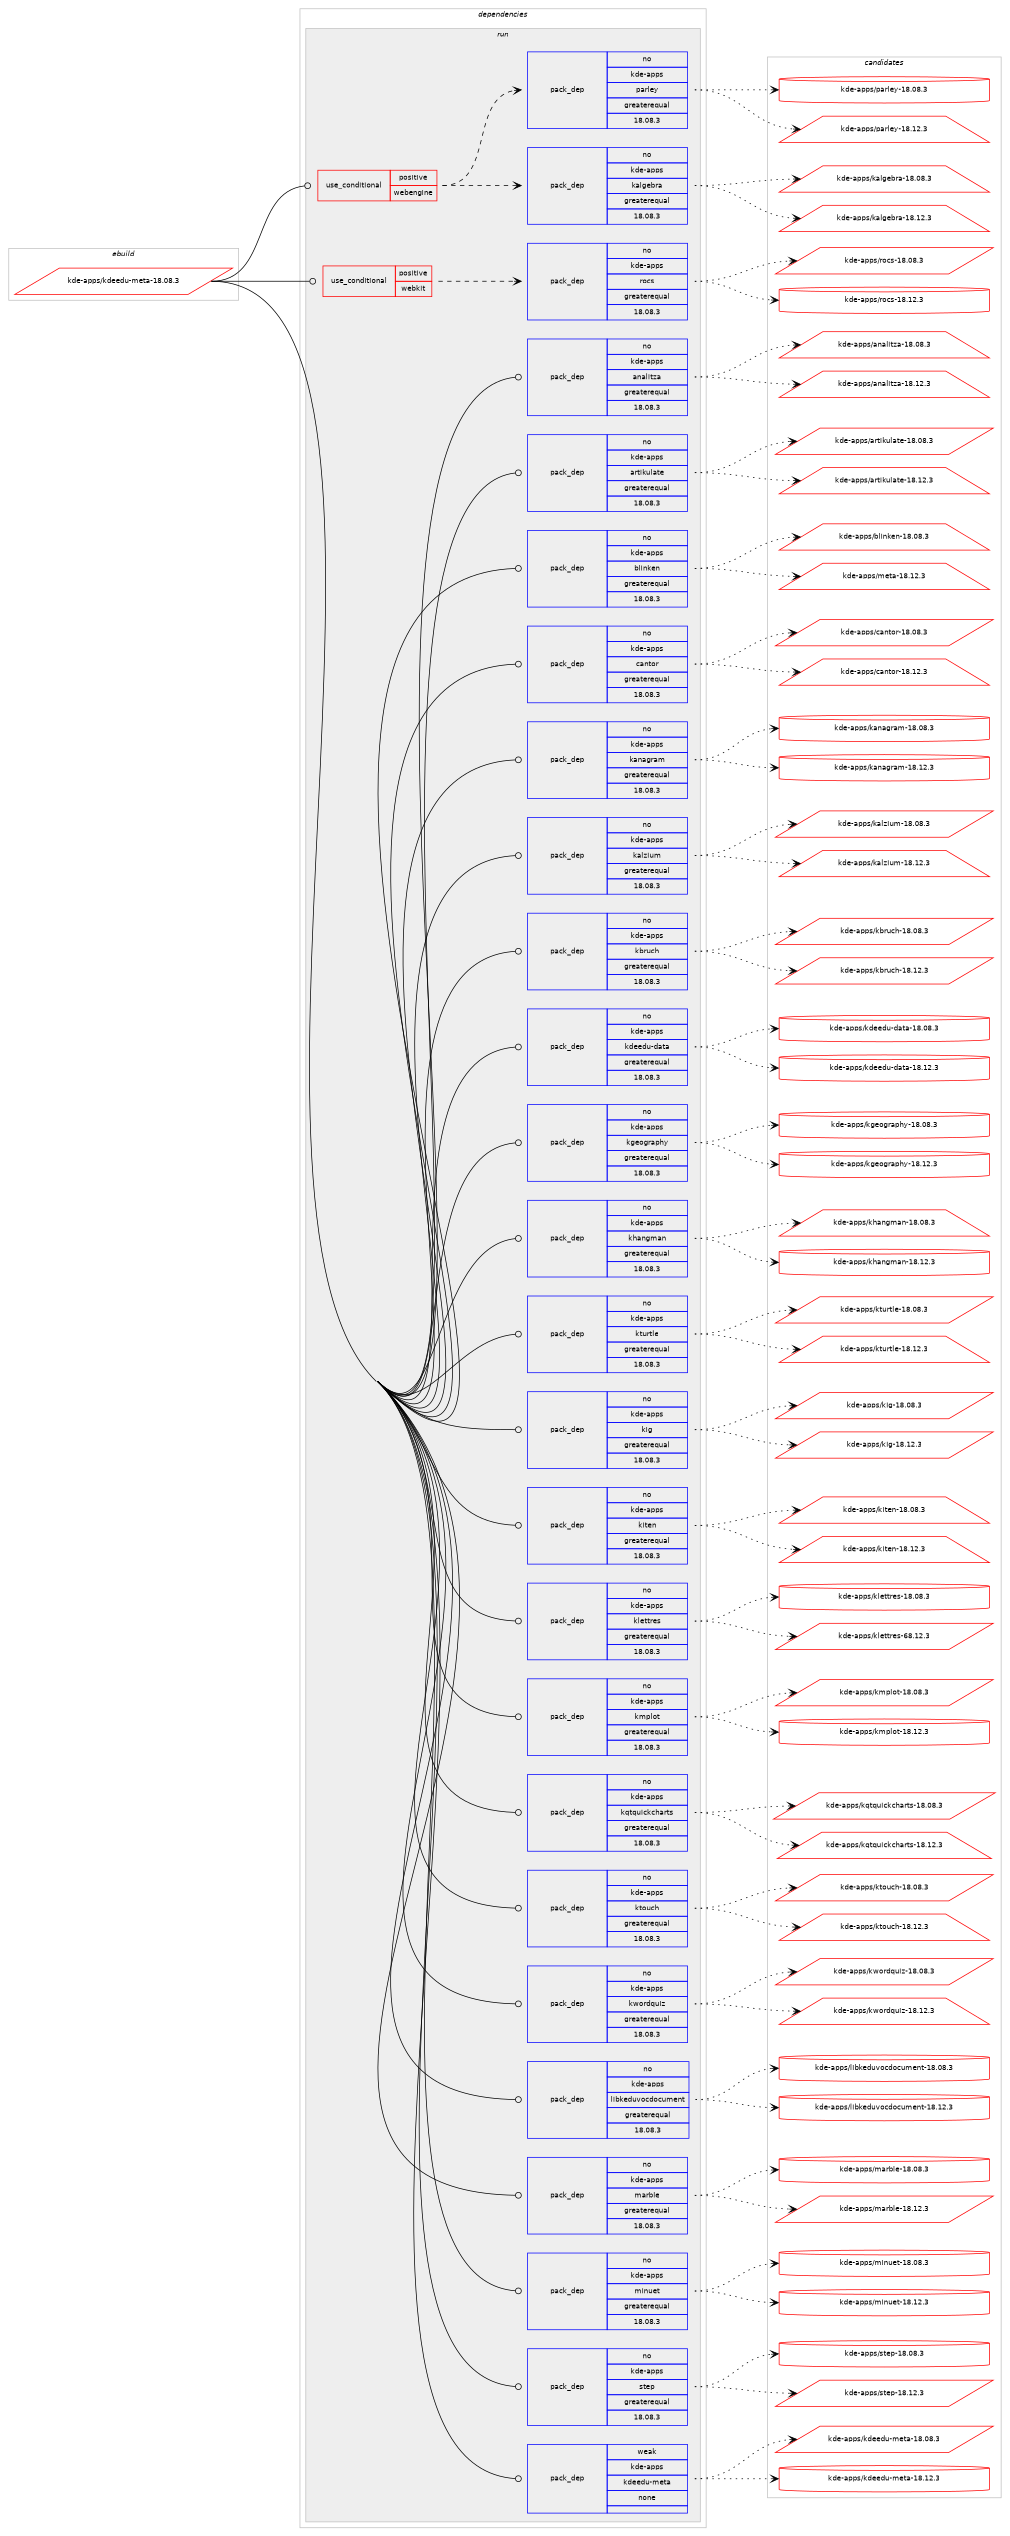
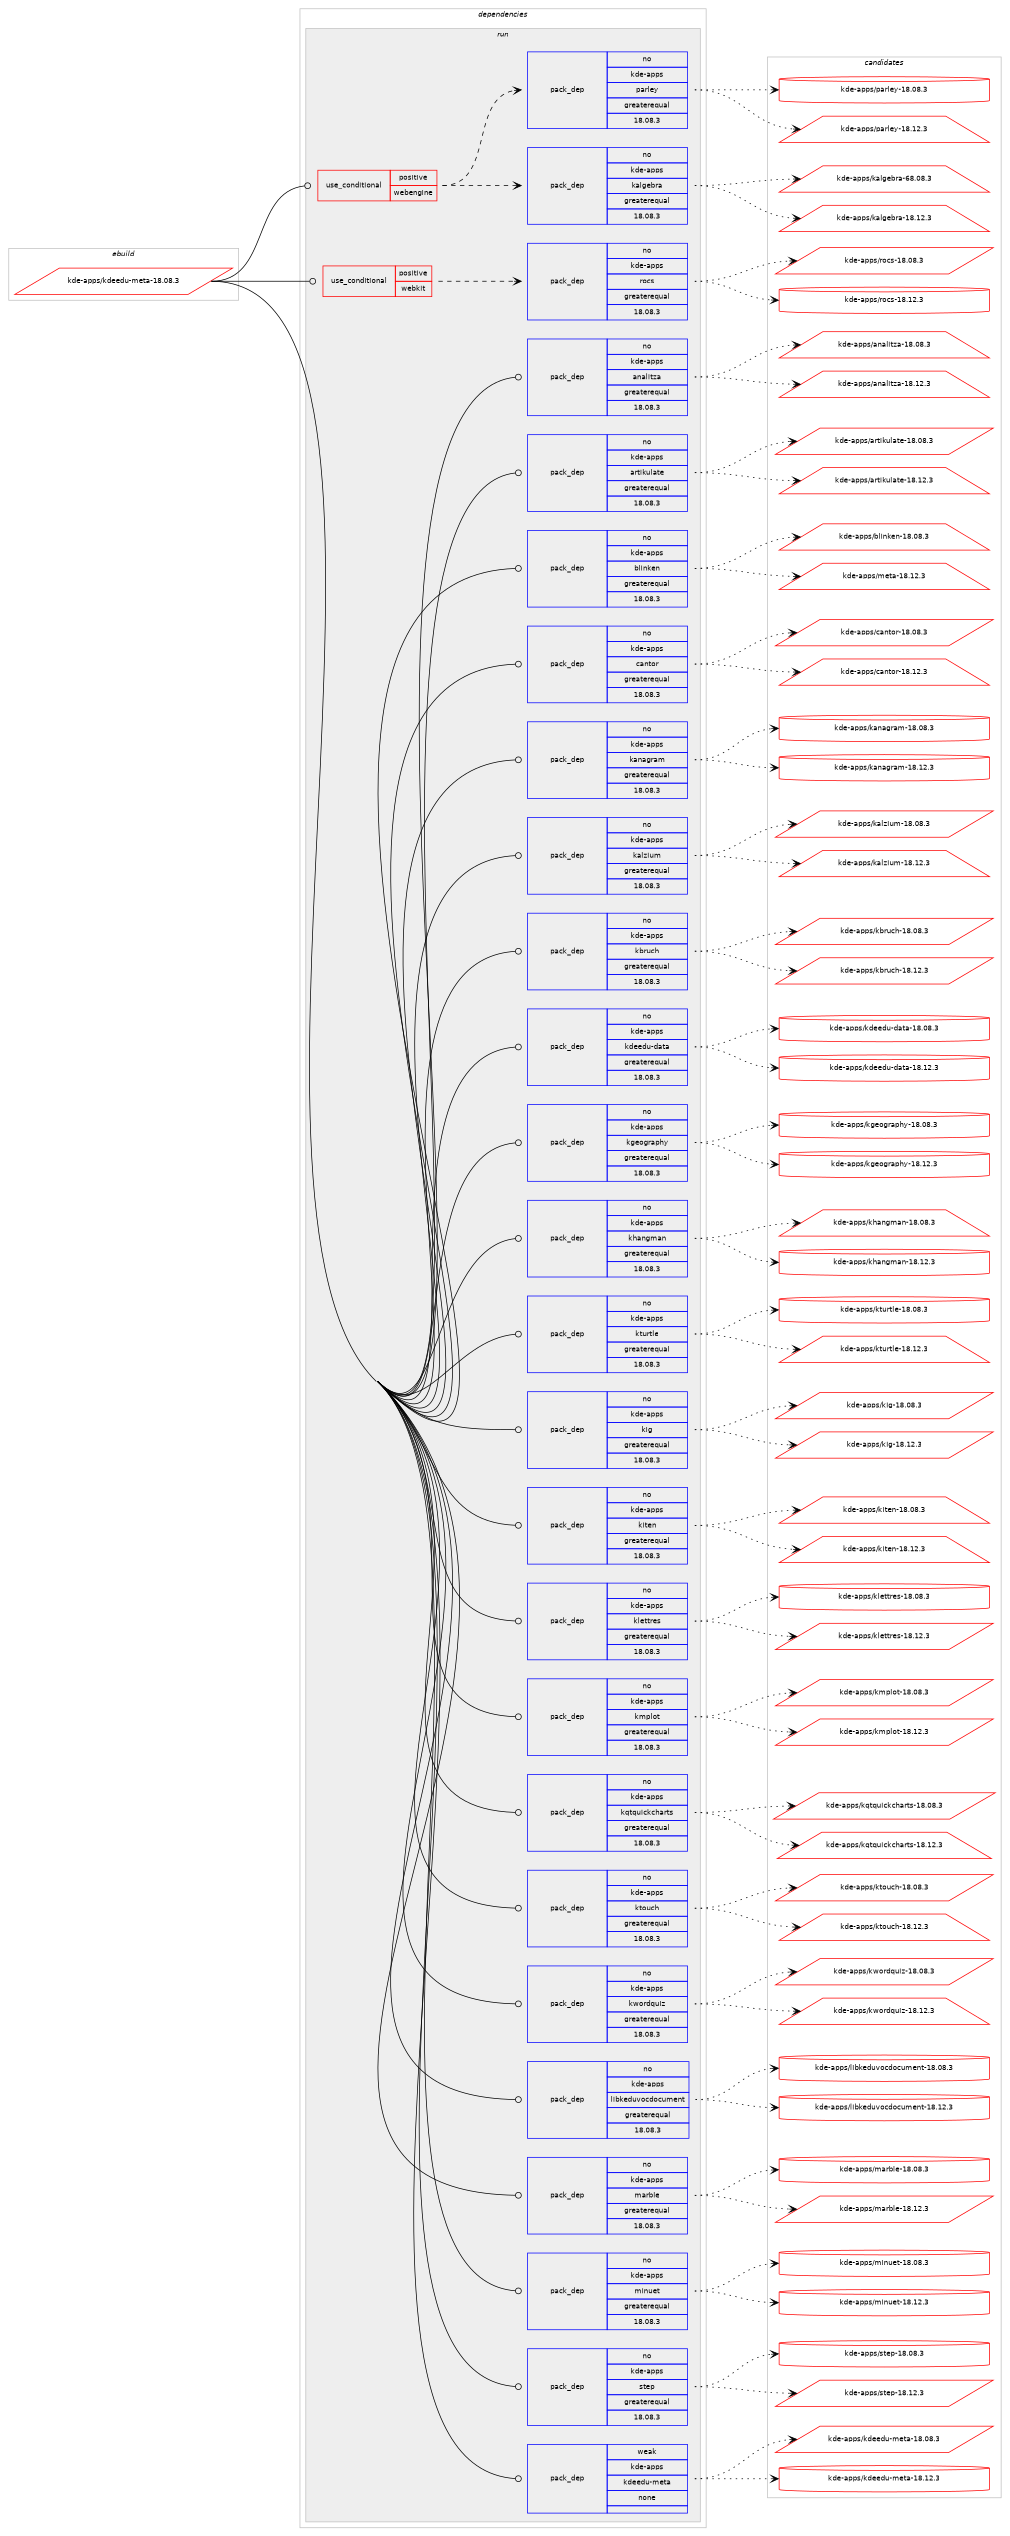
node "kde-apps/kalgebra-18.08.3": label "kde-apps/kalgebra-18.08.3" -> "kde-apps/kalgebra-68.08.3"
node "kde-apps/kturtle-18.08.3": shape parallelogram -> cylinder
node "kde-apps/klettres-68.12.3": label "kde-apps/klettres-68.12.3" -> "kde-apps/klettres-18.12.3"
node "kde-apps/kmplot-18.12.3": shape cylinder -> parallelogram
